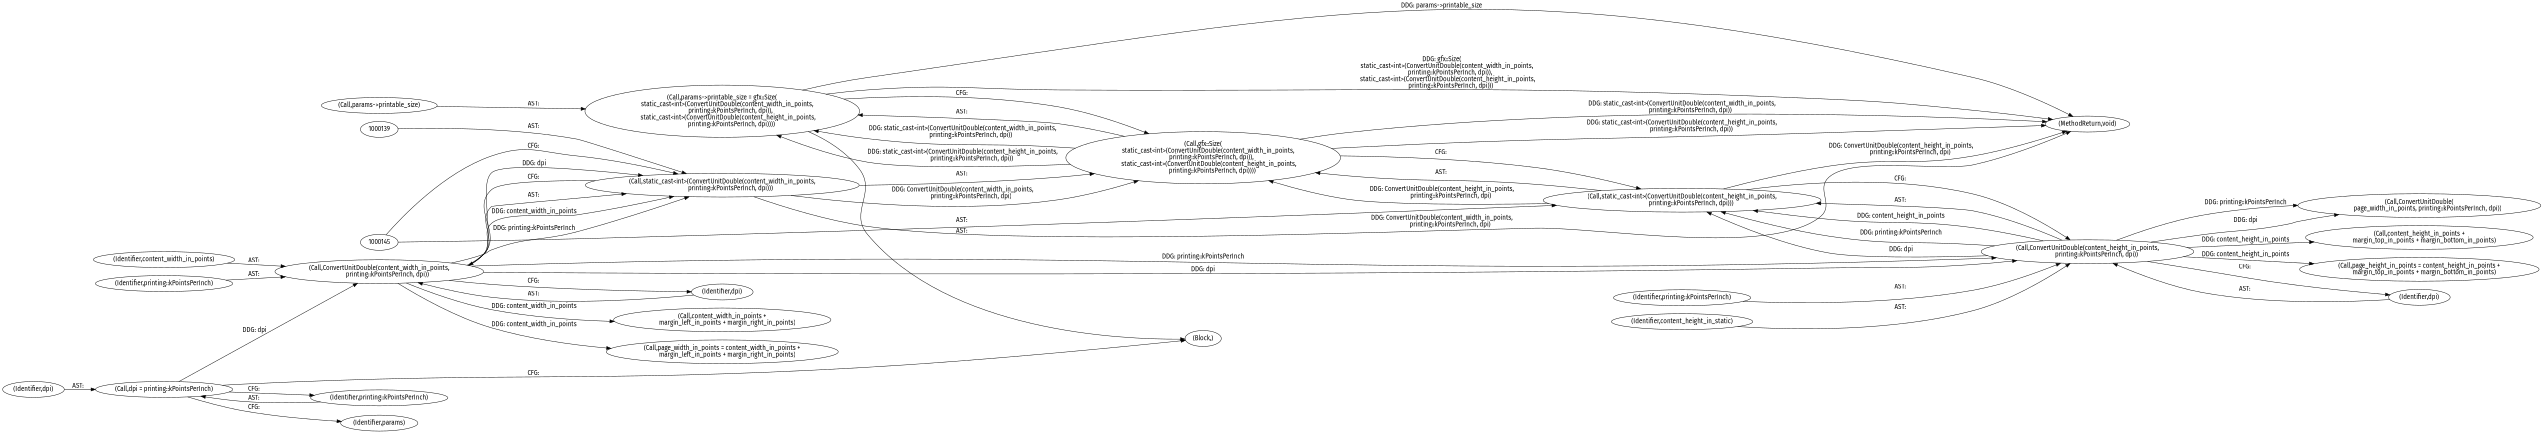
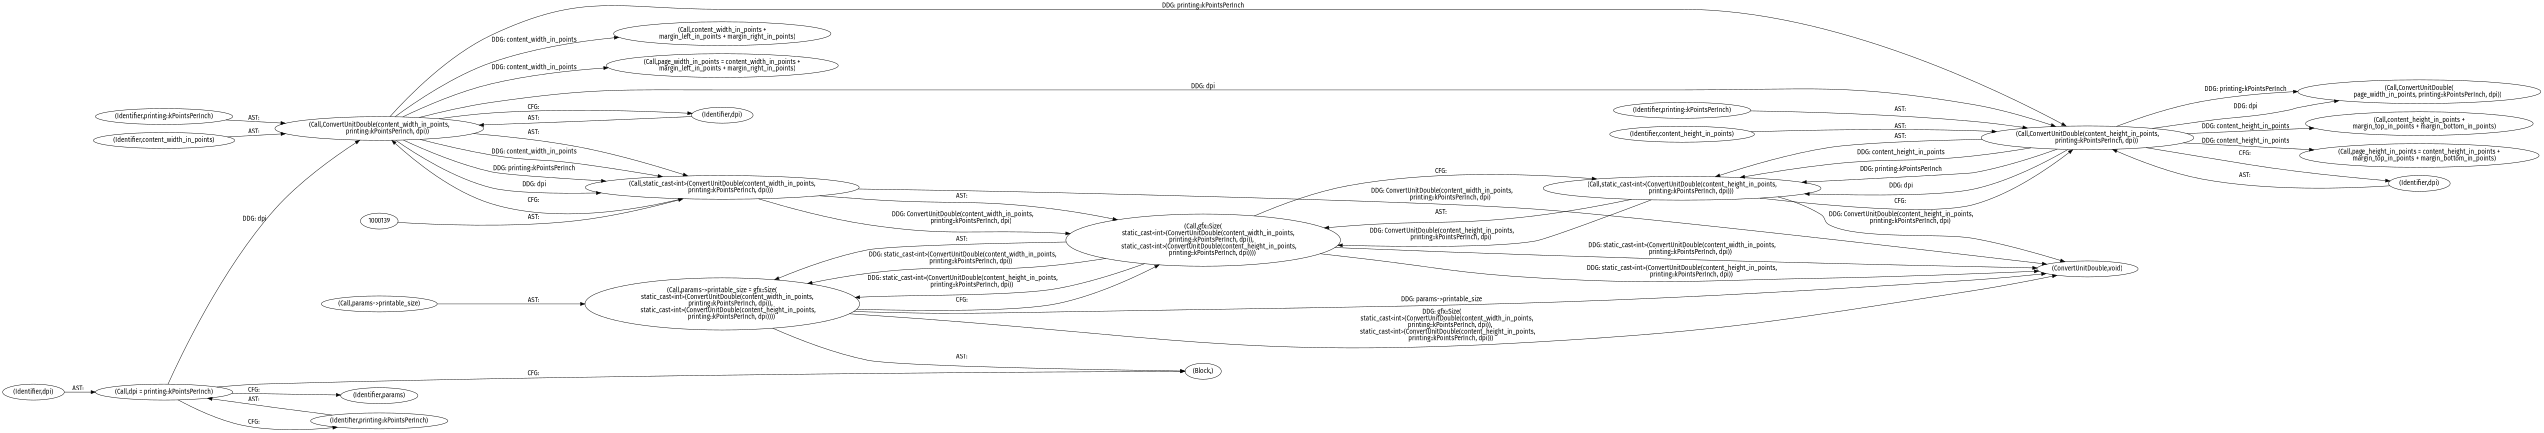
node "(MethodReturn,void)": label "(MethodReturn,void)" -> "(ConvertUnitDouble,void)"
node "1000145": removed
node "(Identifier,content_height_in_static)": label "(Identifier,content_height_in_static)" -> "(Identifier,content_height_in_points)"
